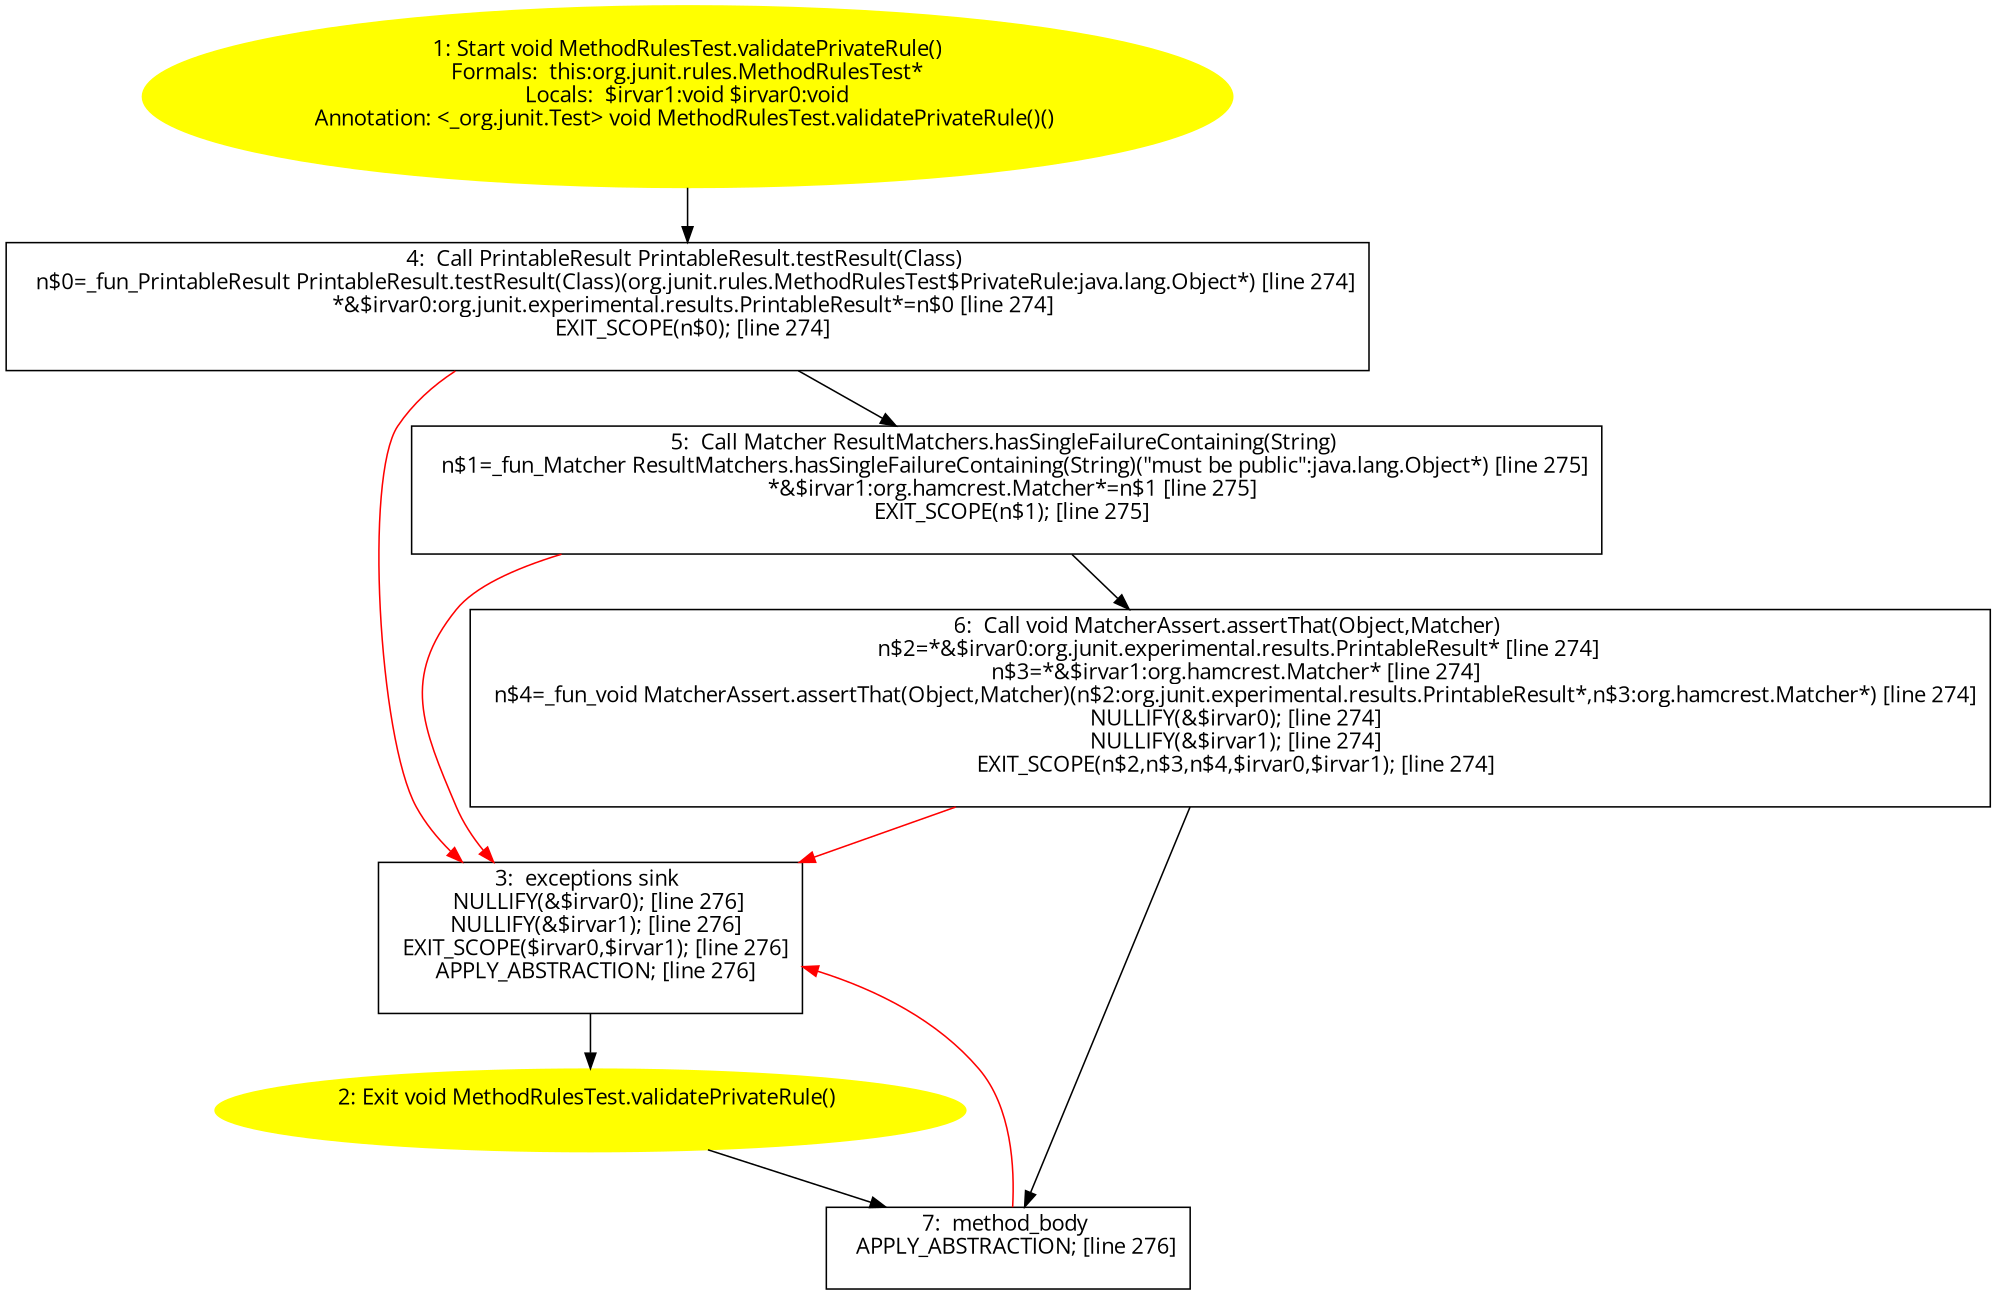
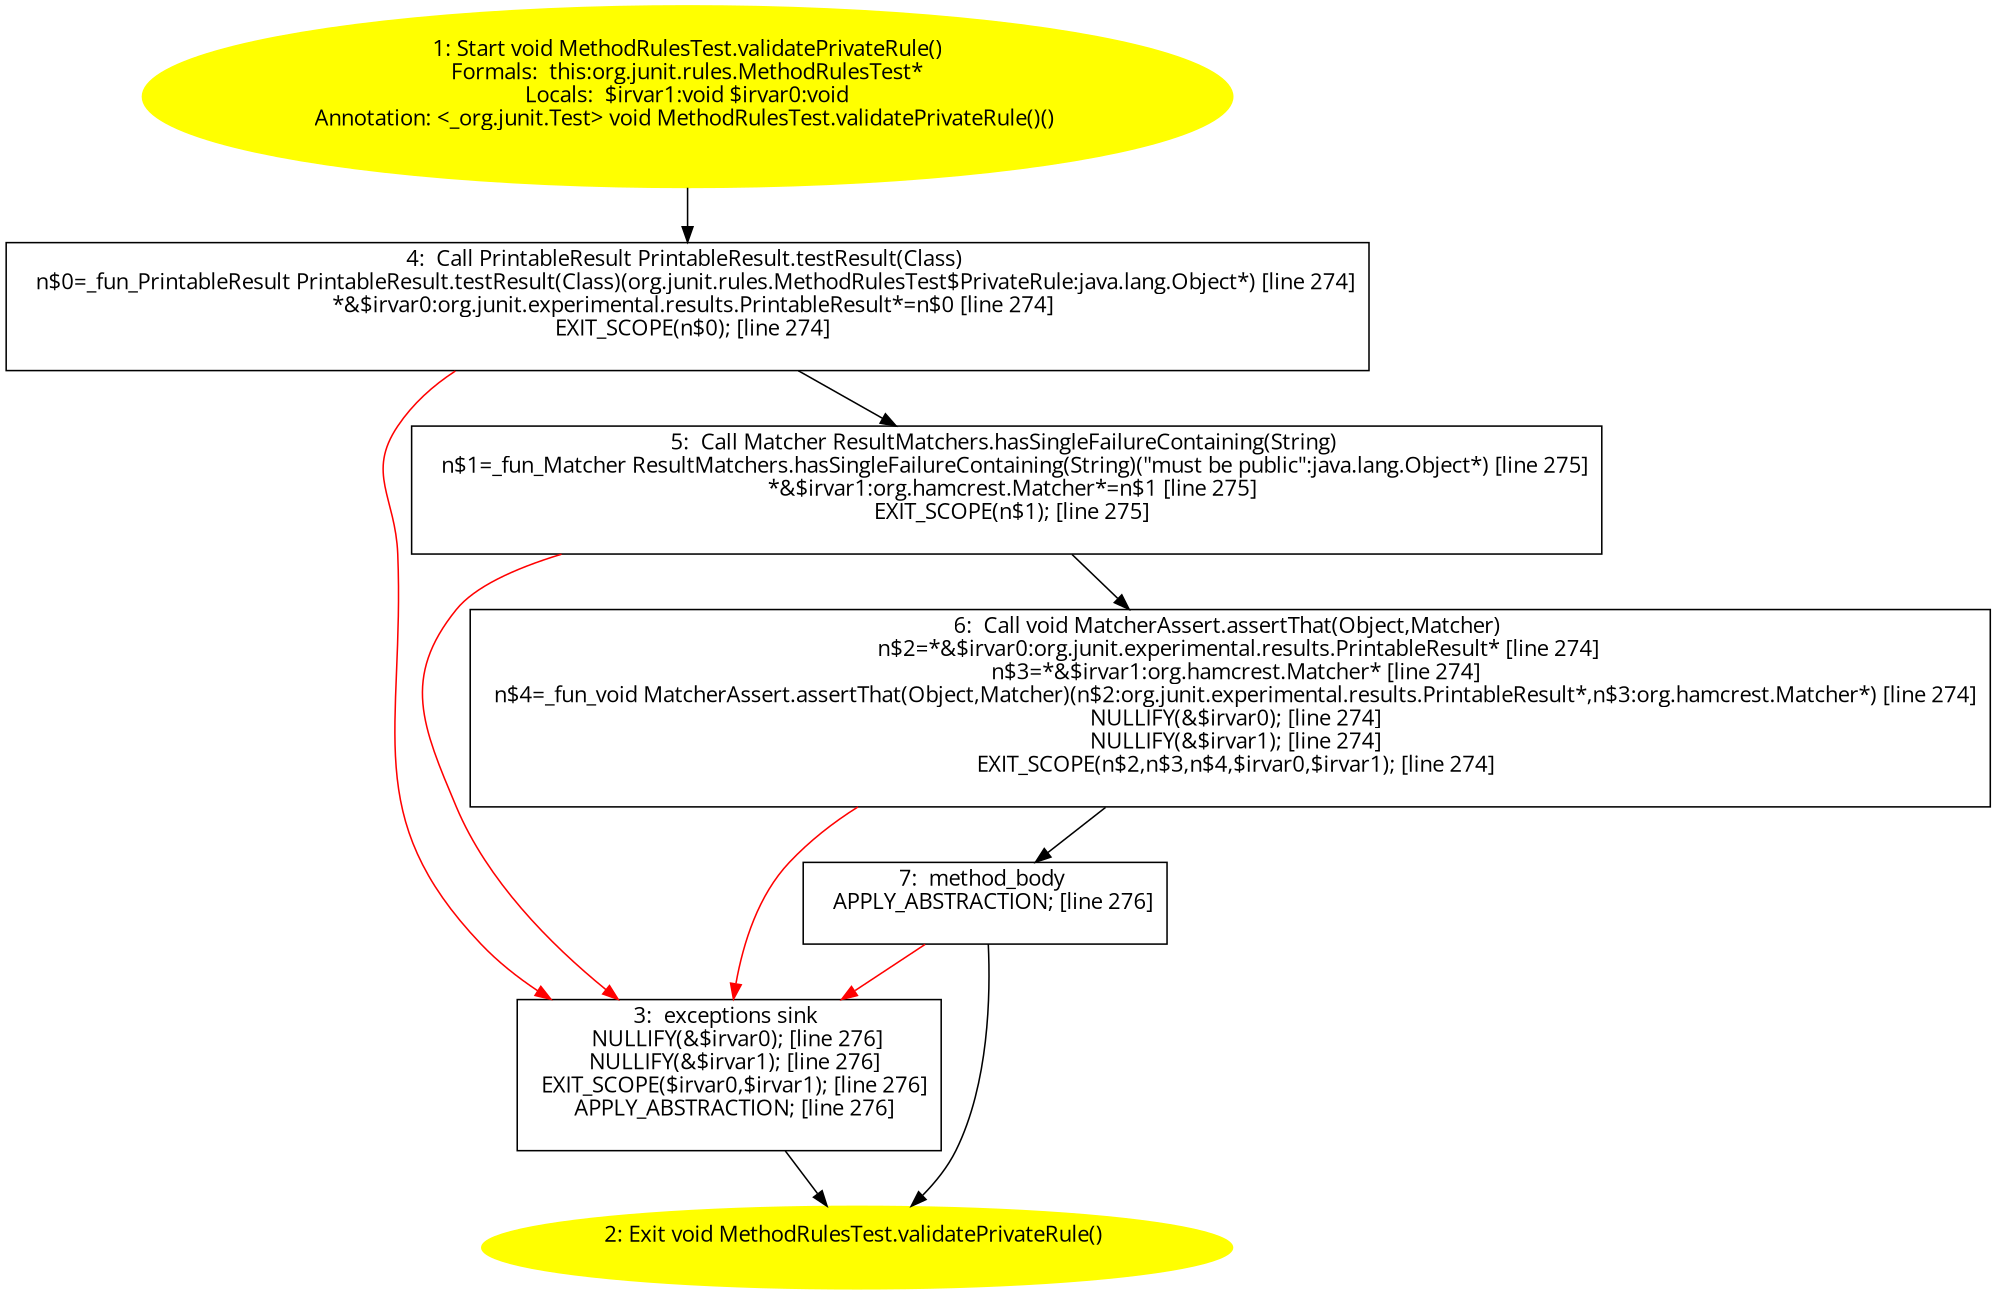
edge "2: Exit void MethodRulesTest.validatePrivateRule()" -> "7:  method_body APPLY_ABSTRACTION; [line 276]": reversed
